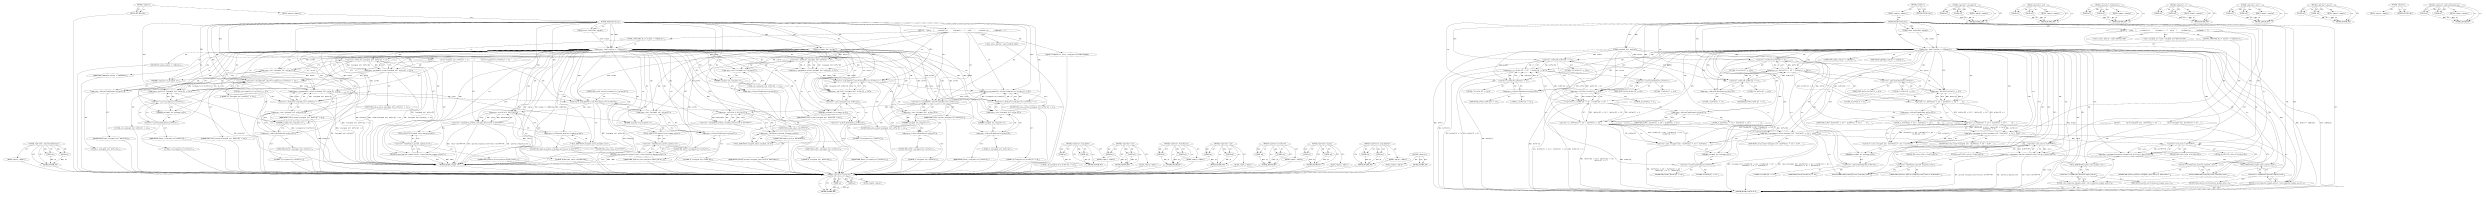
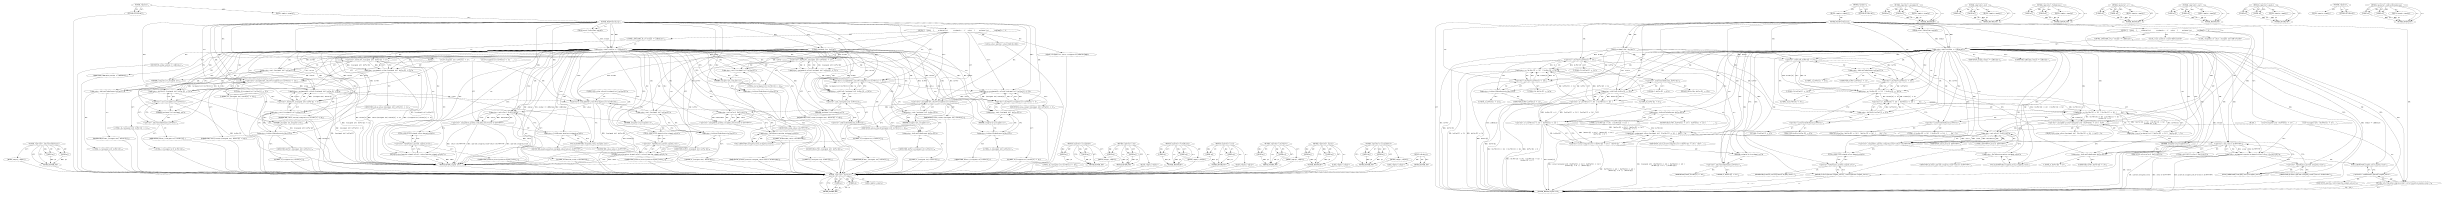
edge "(<operator>.or,(buffer[0] << 24) | (buffer[1] << 16))" -> "(<operator>.shiftLeft,buffer[1] << 16)": now "(<operator>.or,(buffer[0] << 24) | (buffer[1] << 16))" -> "(LITERAL,24,buffer[0] << 24)"
node "(LITERAL,8,buffer[2] << 8)": removed
